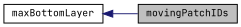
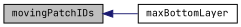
edge "movingPatchIDs" -> "maxBottomLayer": reversed
